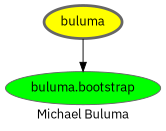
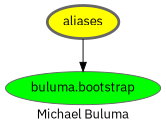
node "buluma": label "buluma" -> "aliases"
